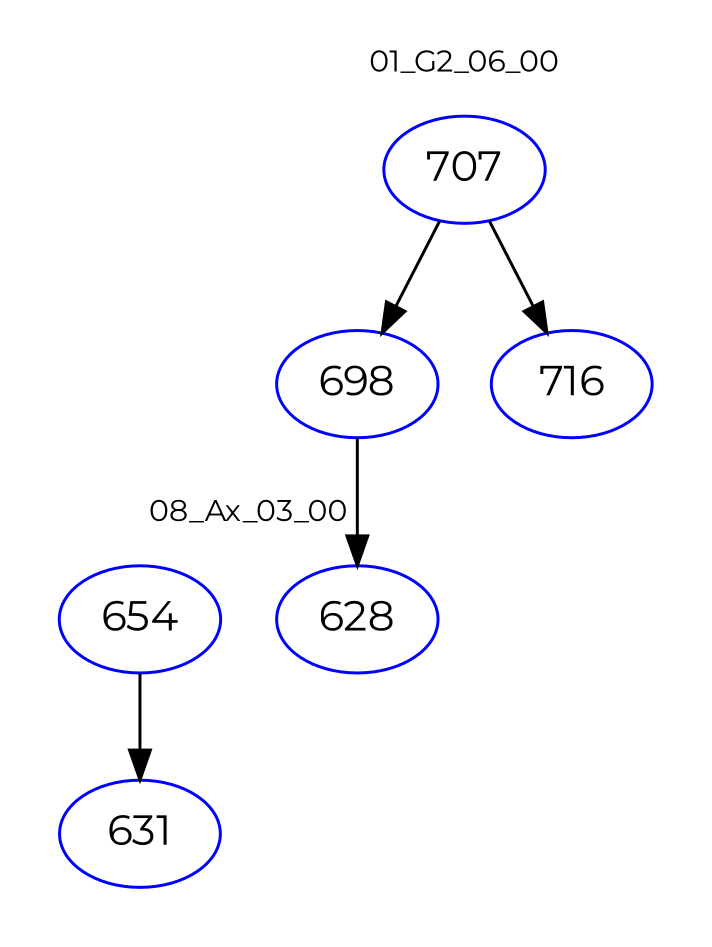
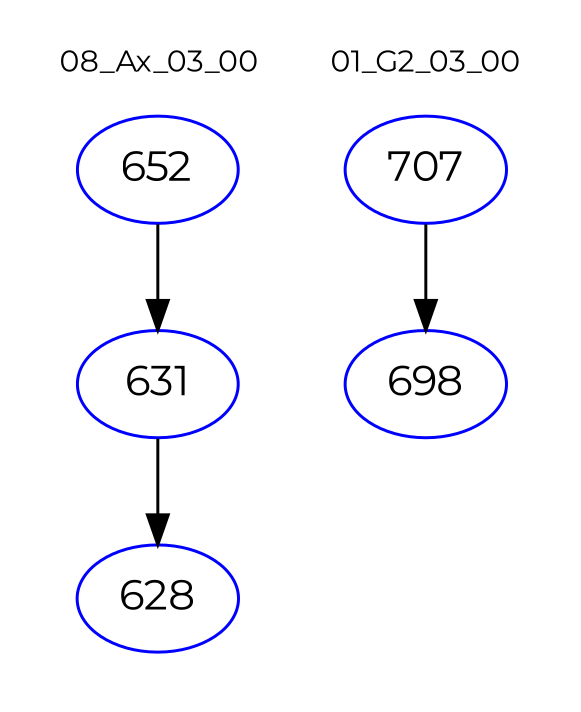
cluster "01_G2_06_00": label "01_G2_06_00" -> "01_G2_03_00"
node "716": removed
edge "698" -> "628": now "631" -> "628"
node "654": label "654" -> "652"
